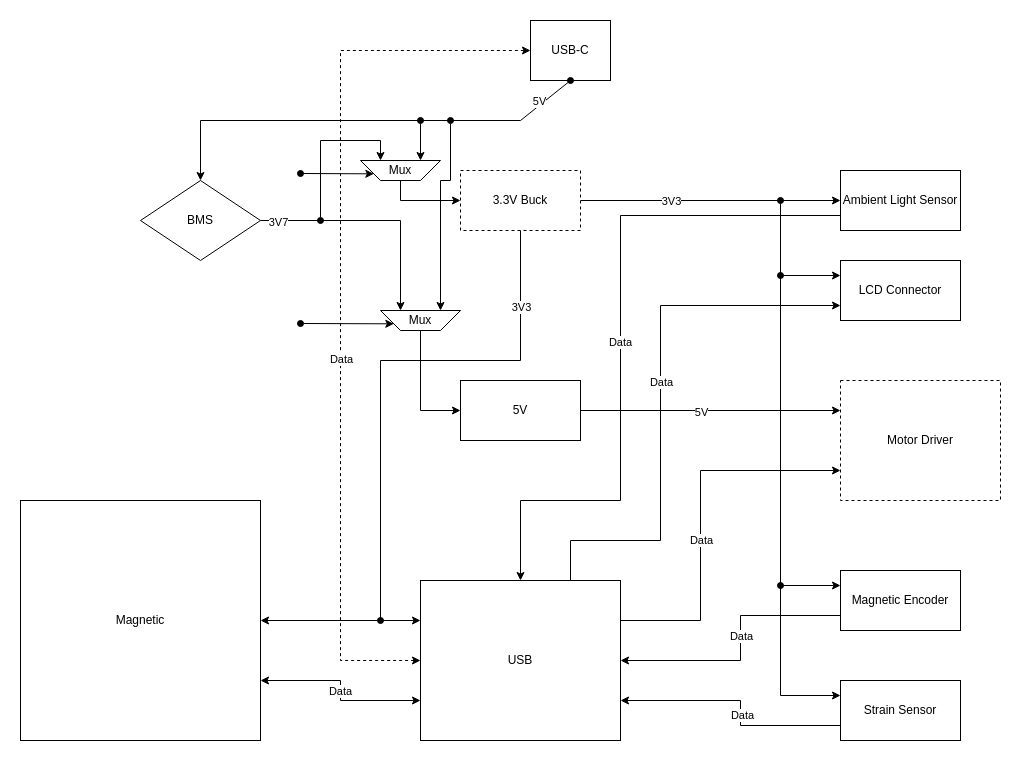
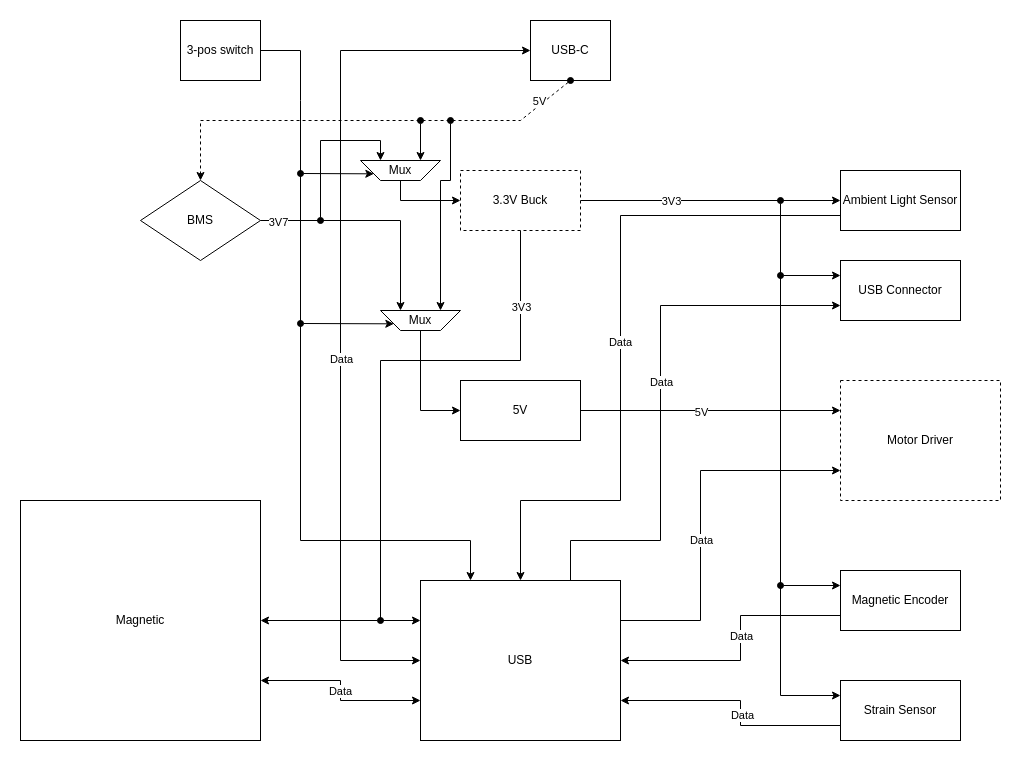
node "3-pos switch": added
edge "USB-C" -- "USB": style dashed -> solid
edge "USB-C" -- "BMS": style solid -> dashed
node "LCD Connector": label "LCD Connector" -> "USB Connector"
edge "3-pos switch" -> "USB": added
